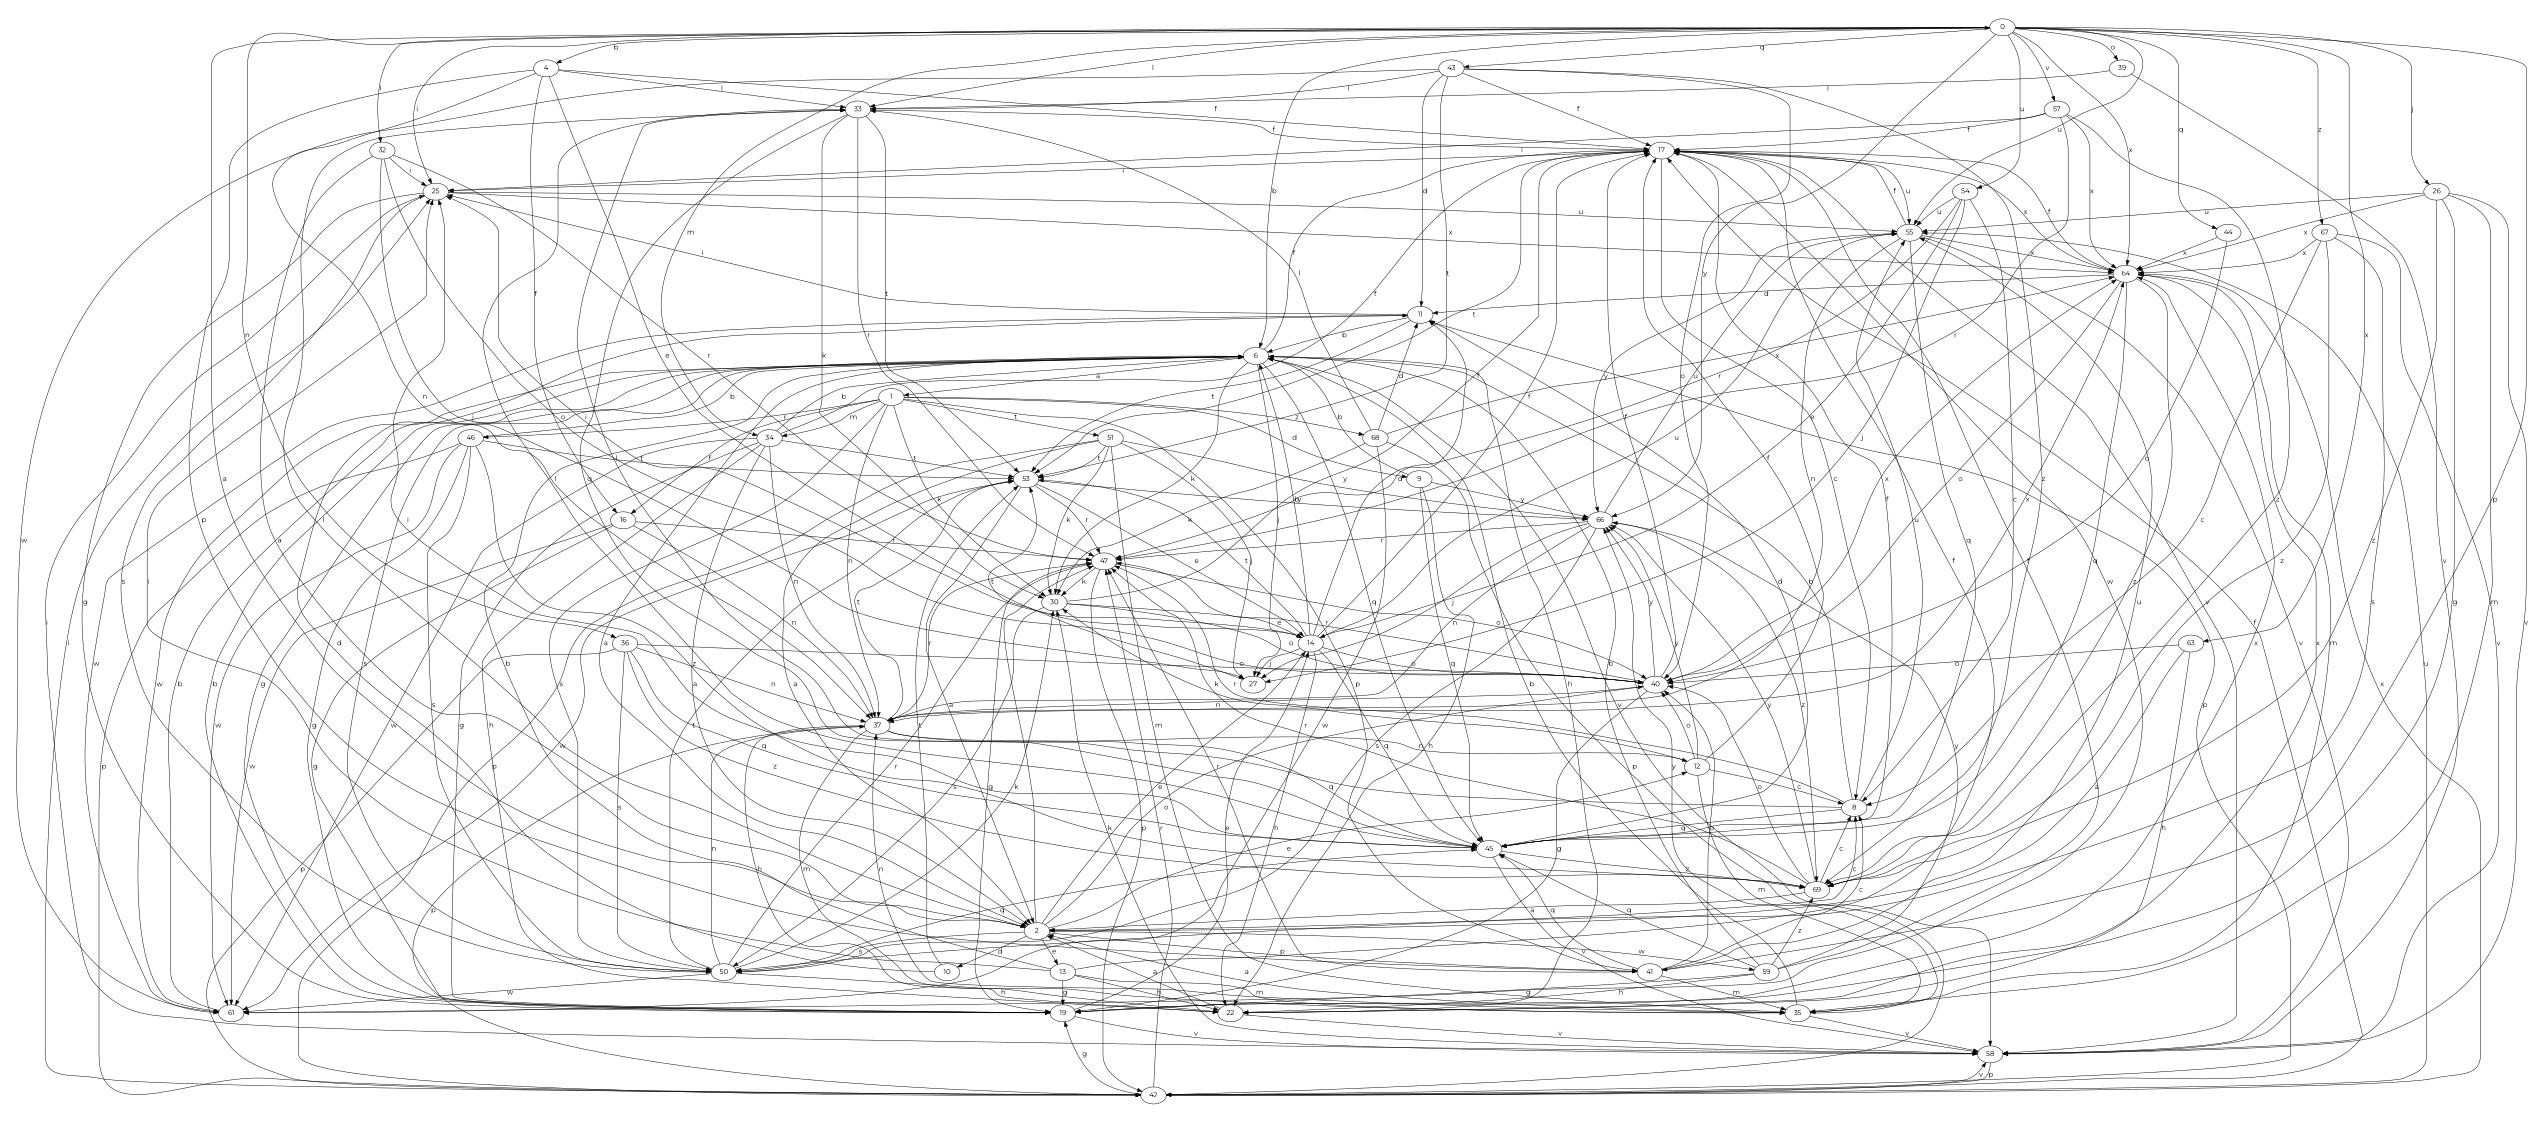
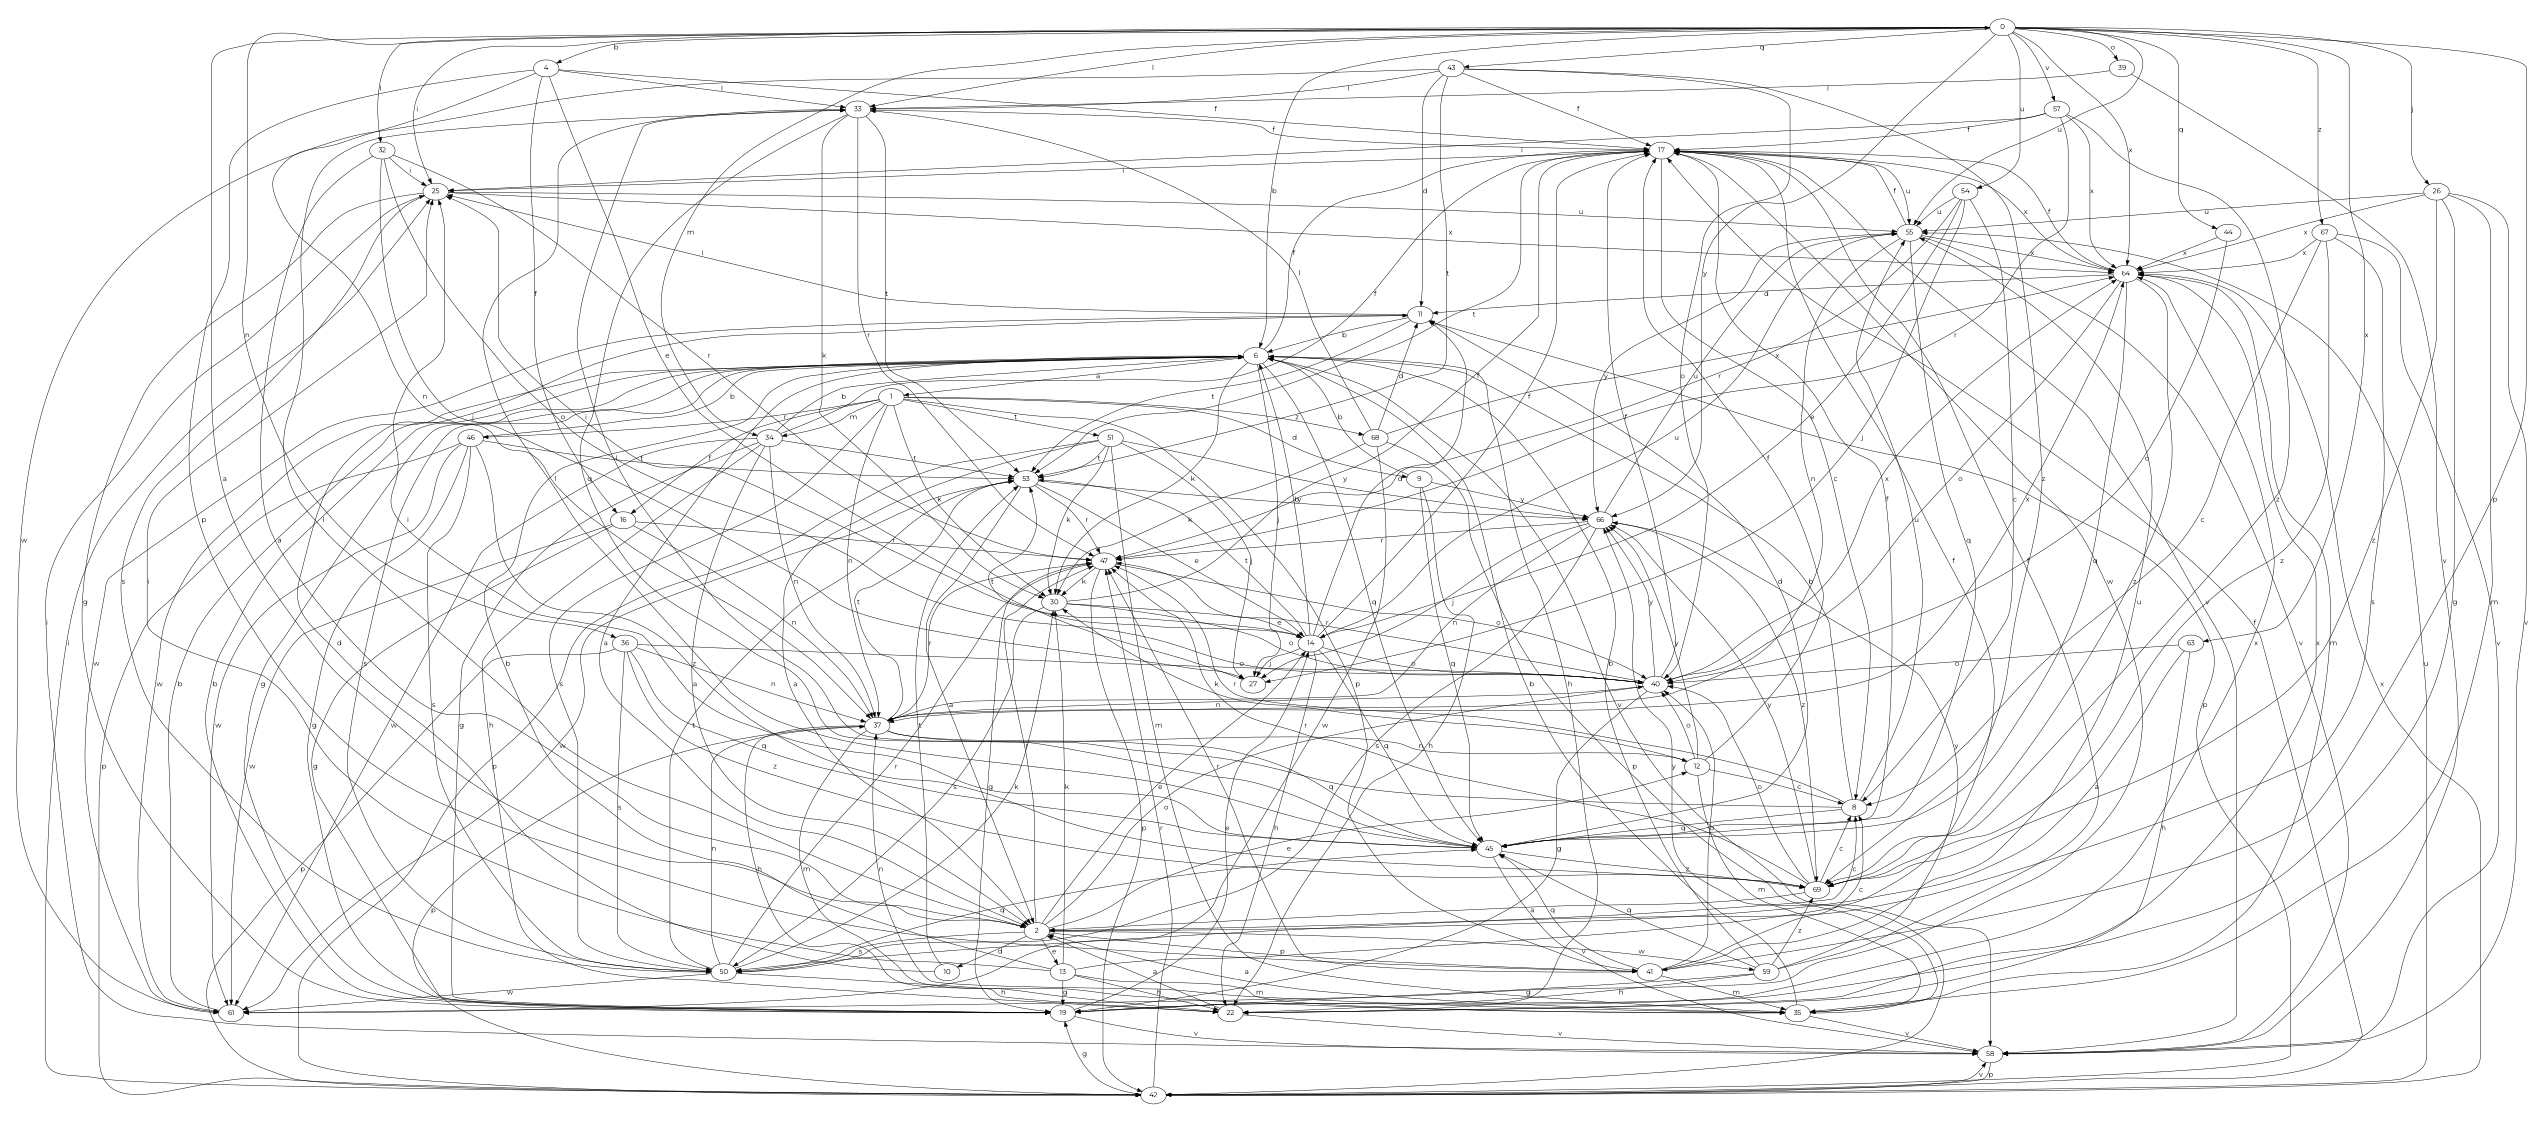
edge "58" -> "30": now "13" -> "30"
